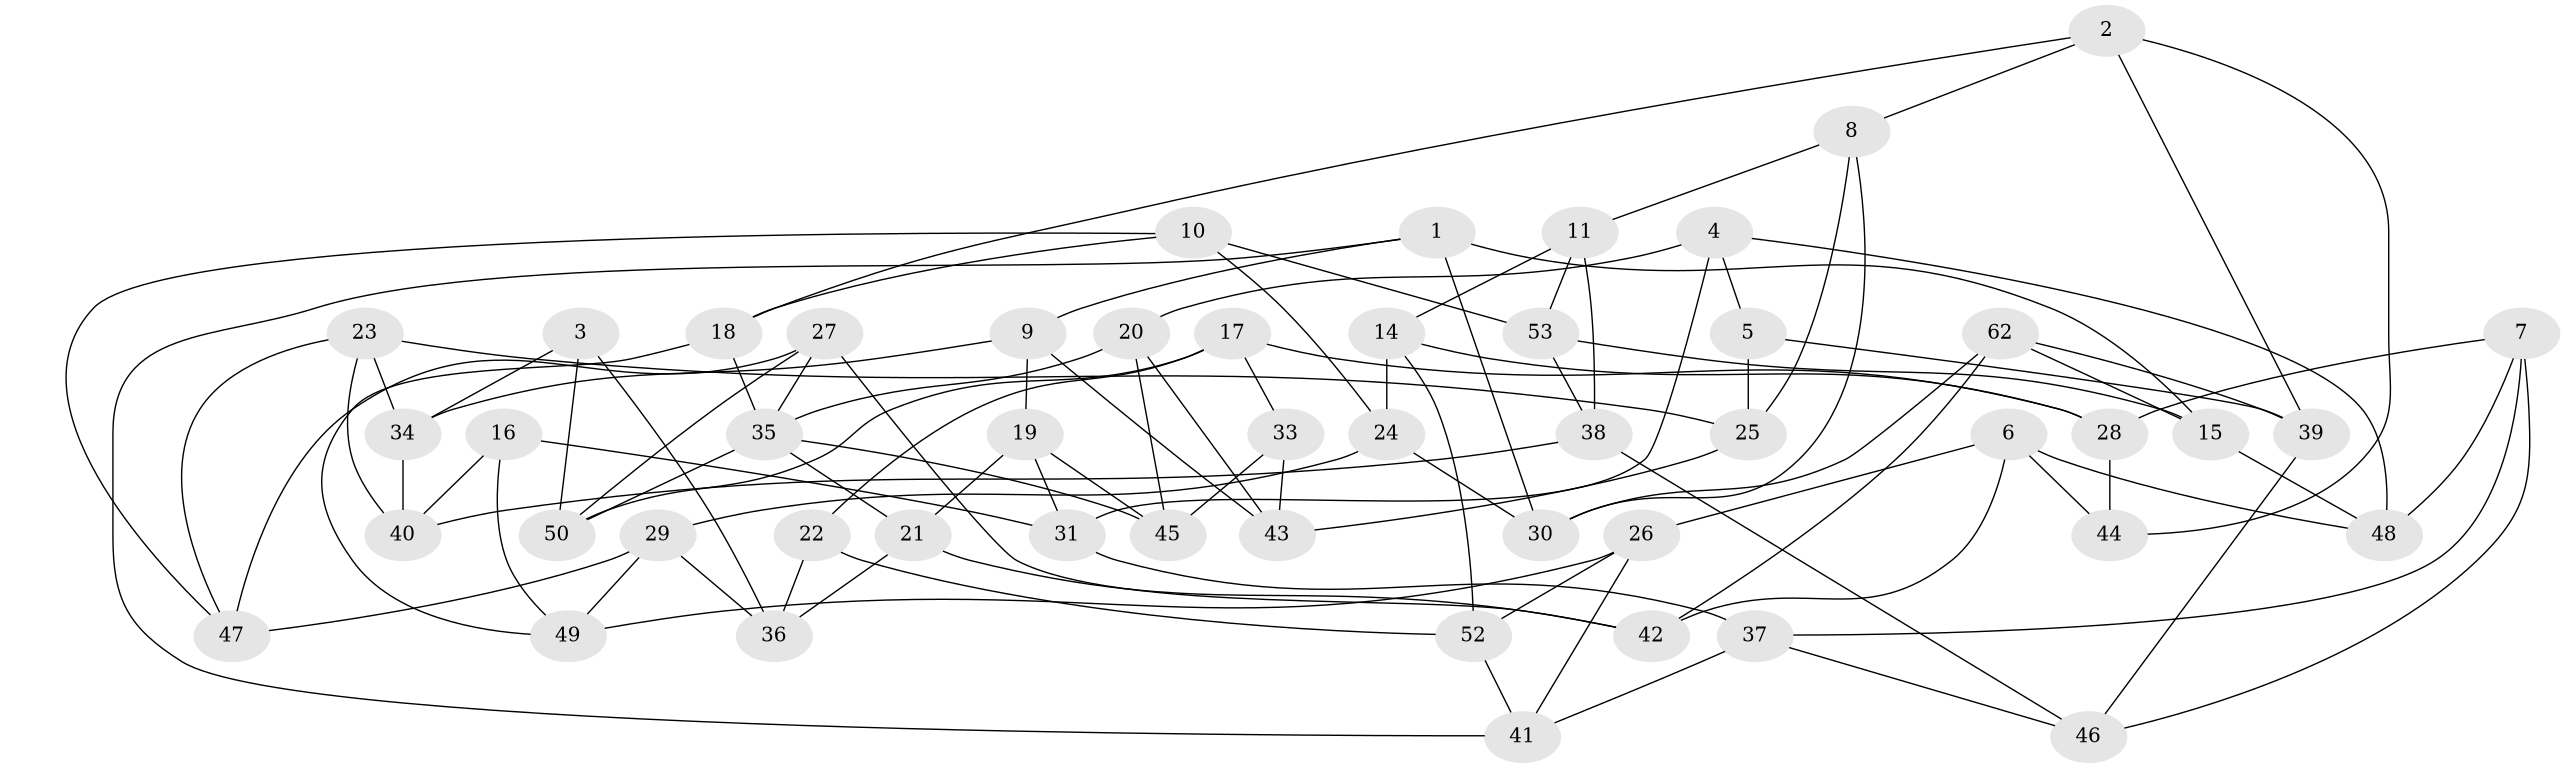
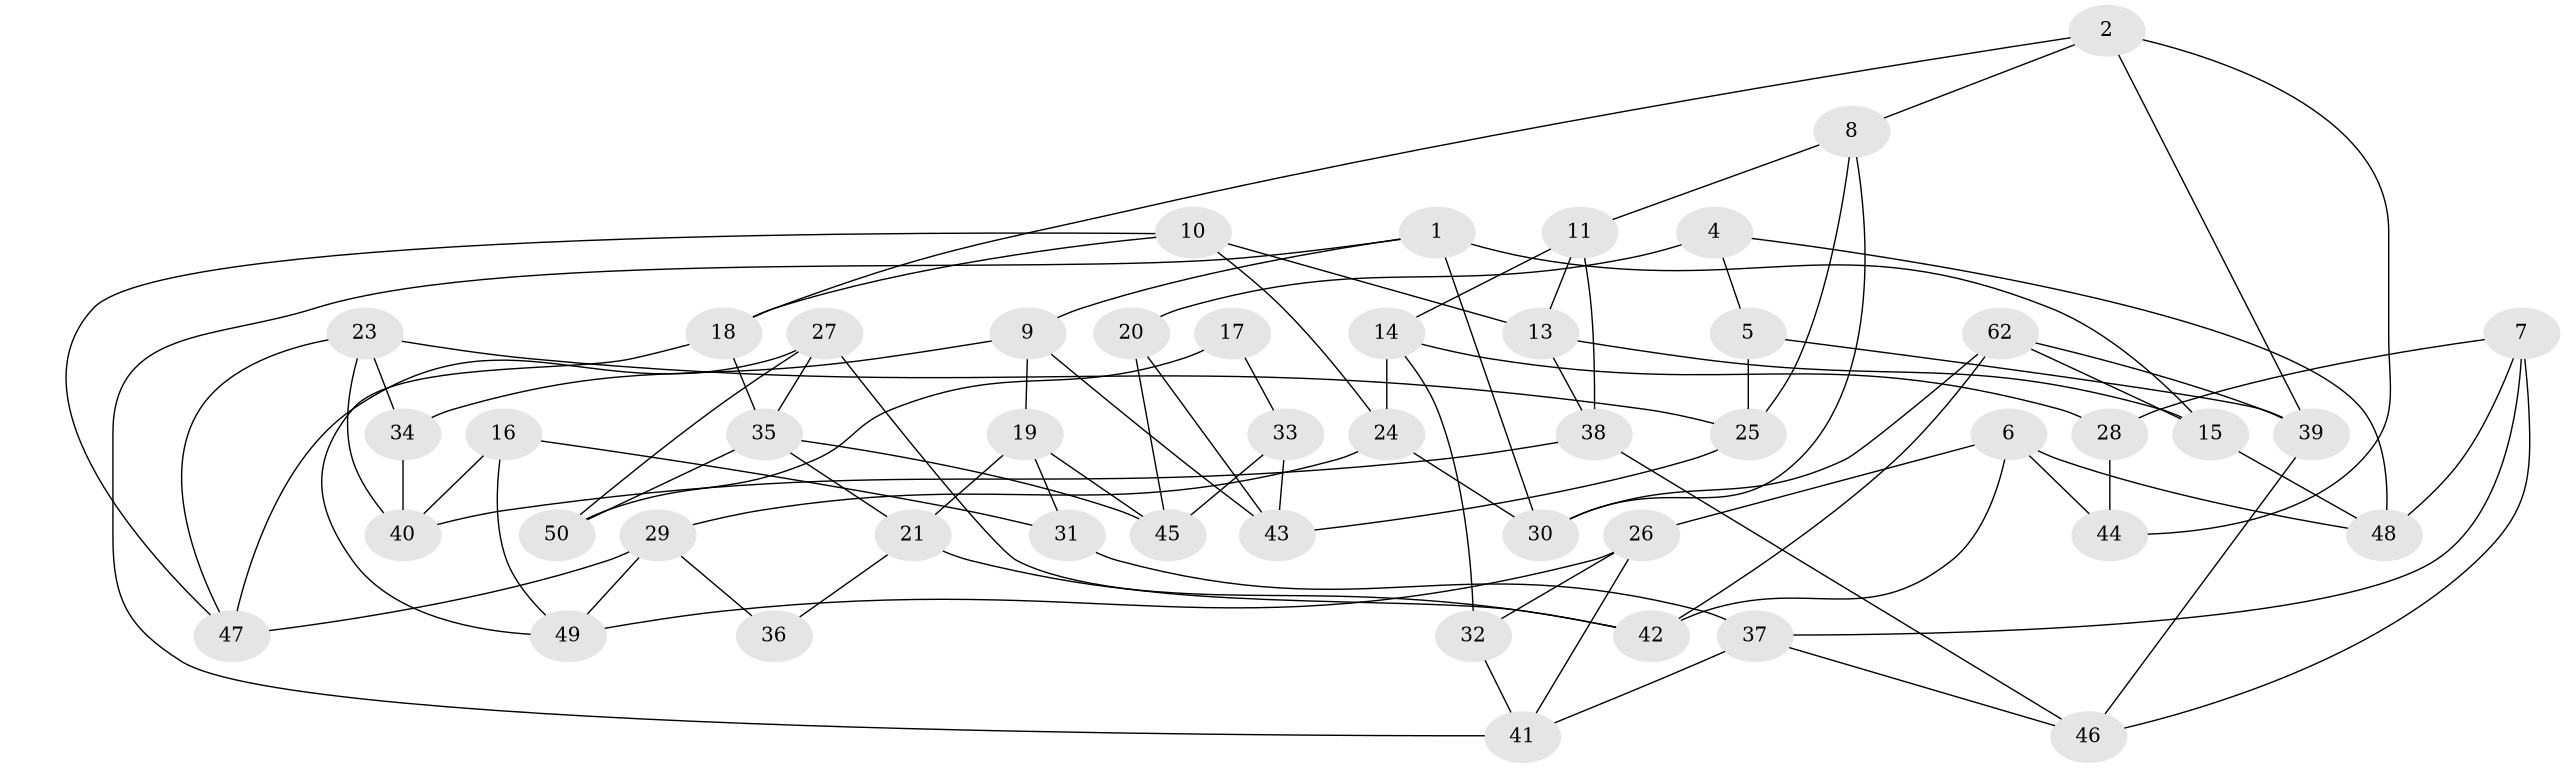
node "3": removed
node "53": label "53" -> "13"
edge "17" -- "28": removed
edge "20" -- "35": removed
edge "4" -- "31": removed
node "22": removed
node "52": label "52" -> "32"
